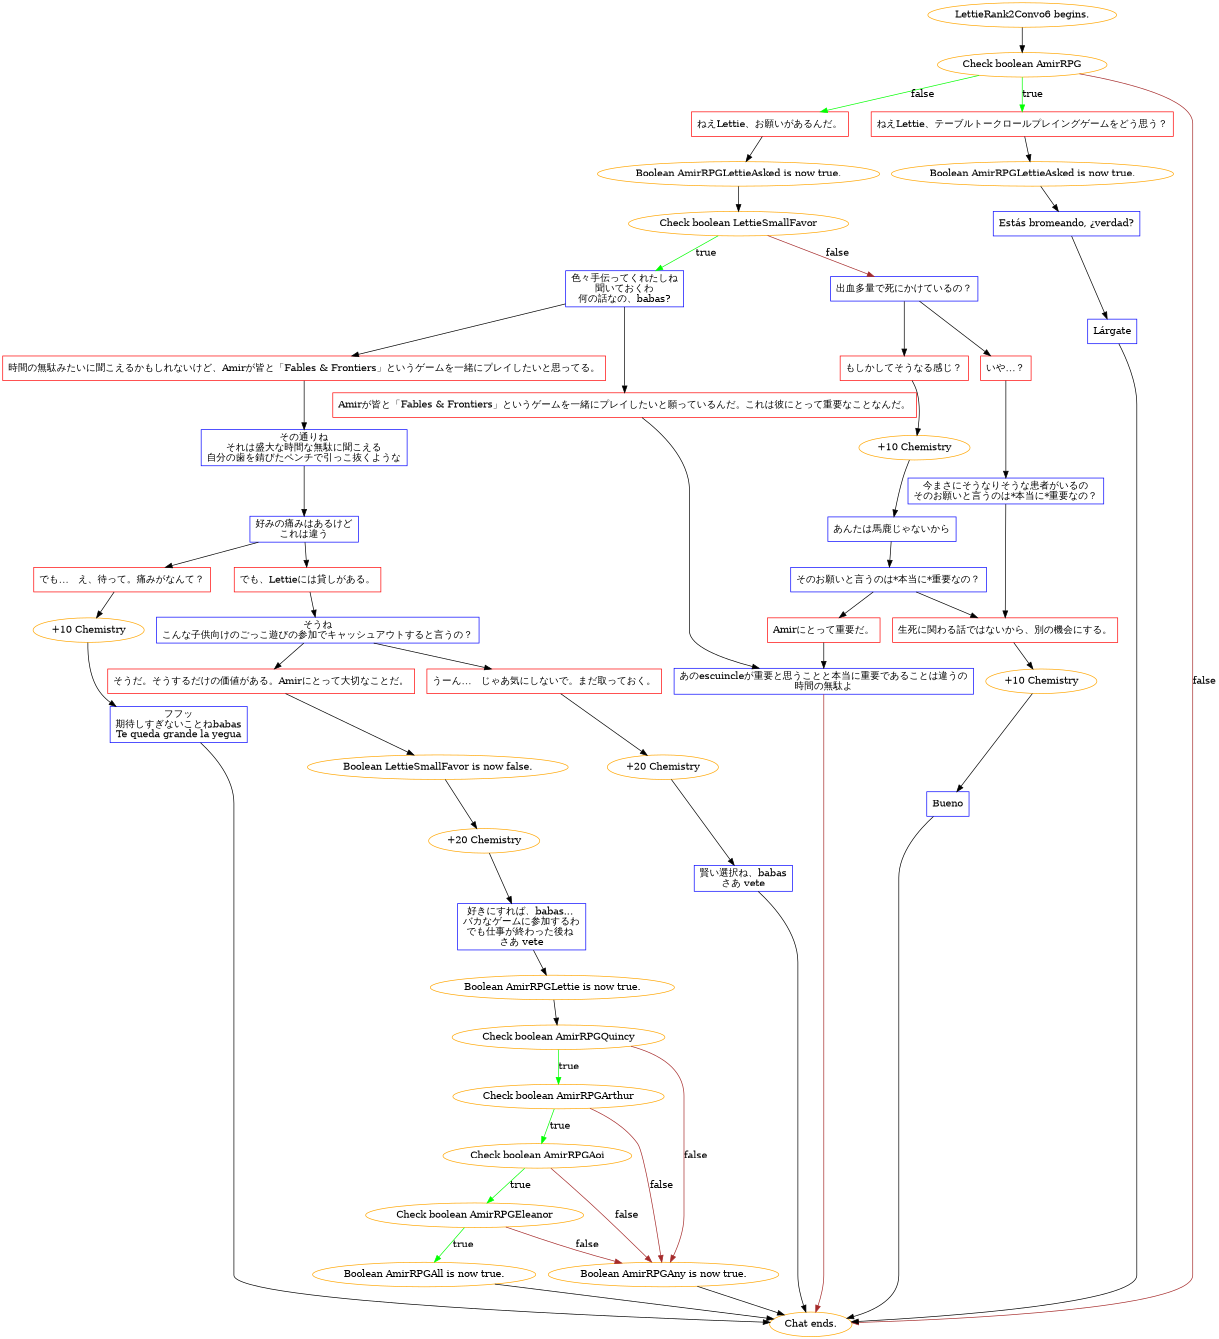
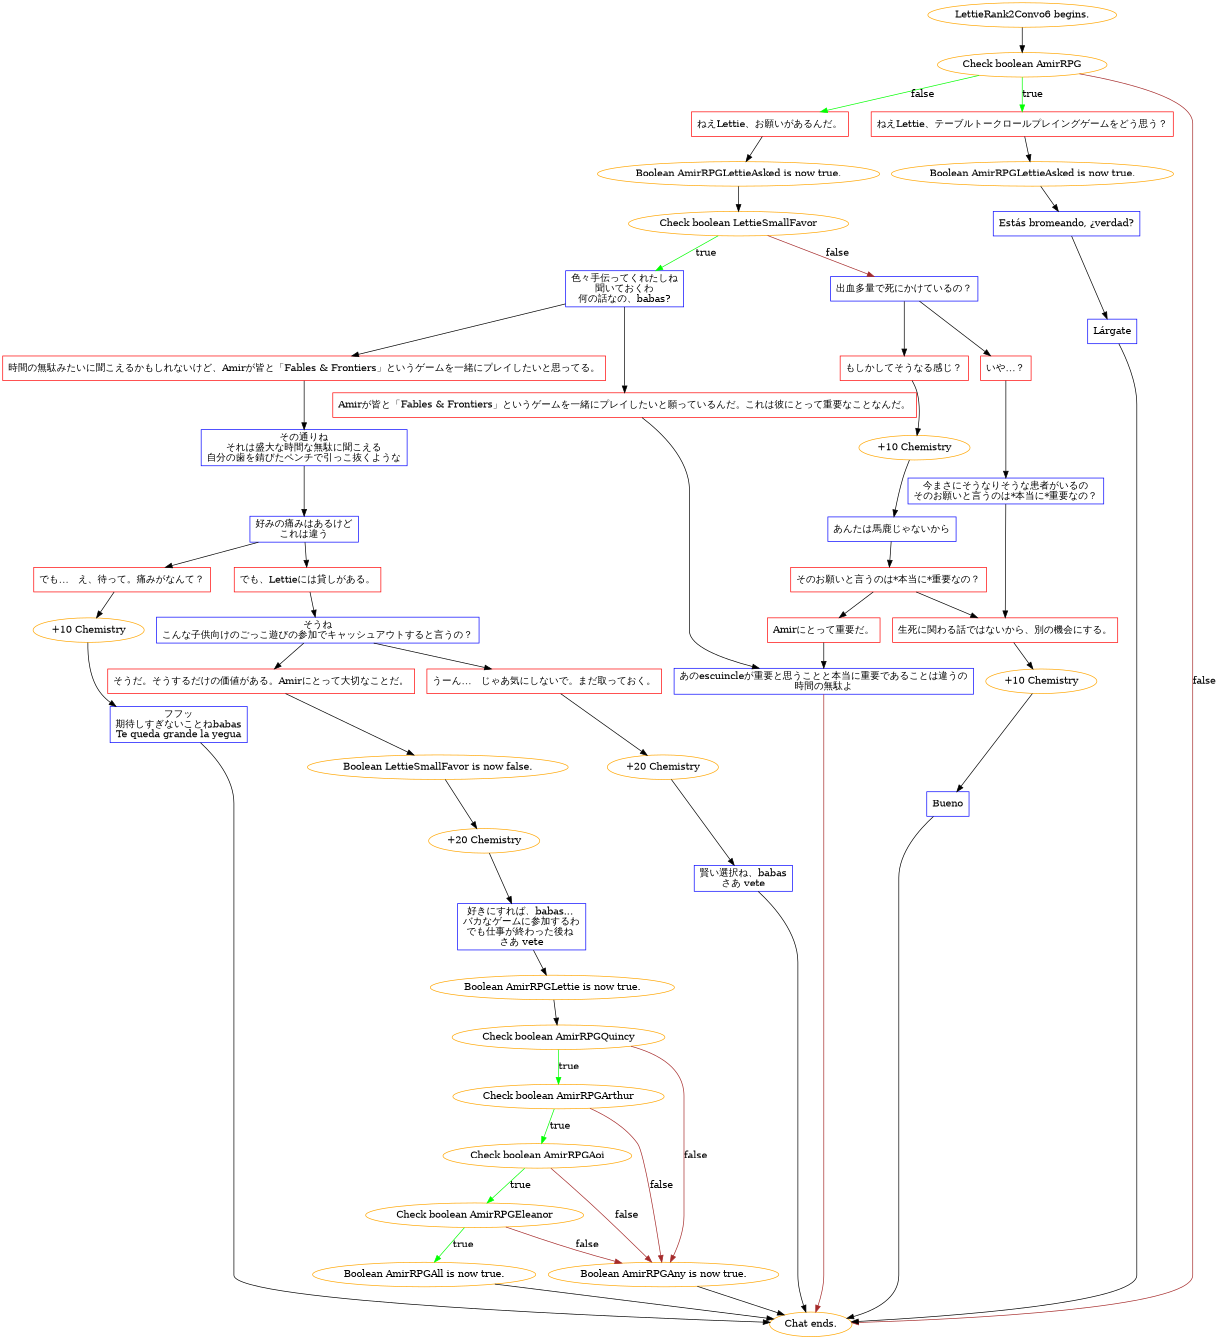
node "そのお願いと言うのは*本当に*重要なの？": color blue -> red
